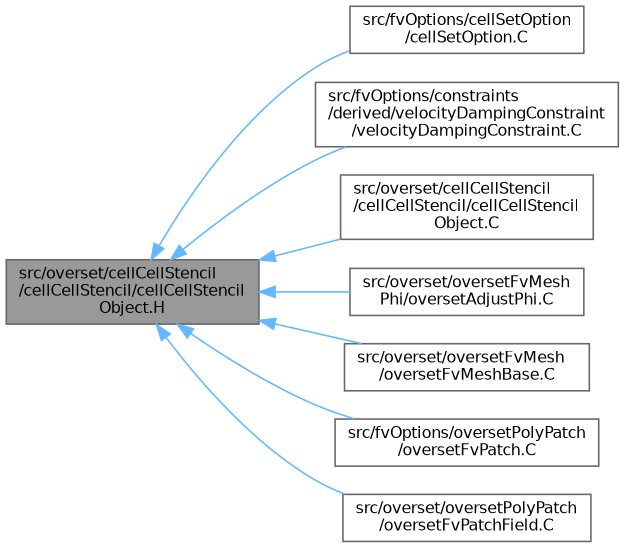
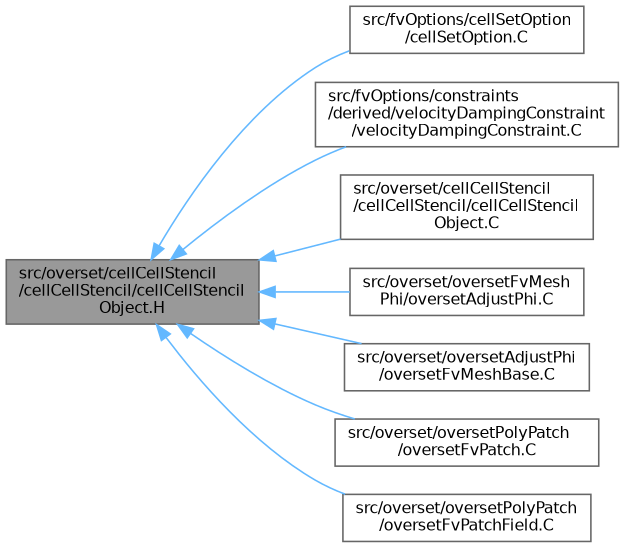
node "src/overset/oversetFvMesh /oversetFvMeshBase.C": label "src/overset/oversetFvMesh /oversetFvMeshBase.C" -> "src/overset/oversetAdjustPhi /oversetFvMeshBase.C"
node "src/fvOptions/oversetPolyPatch /oversetFvPatch.C": label "src/fvOptions/oversetPolyPatch /oversetFvPatch.C" -> "src/overset/oversetPolyPatch /oversetFvPatch.C"
